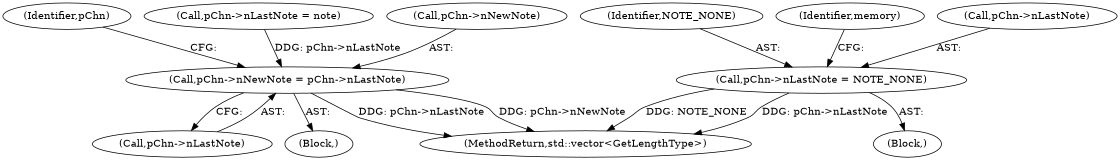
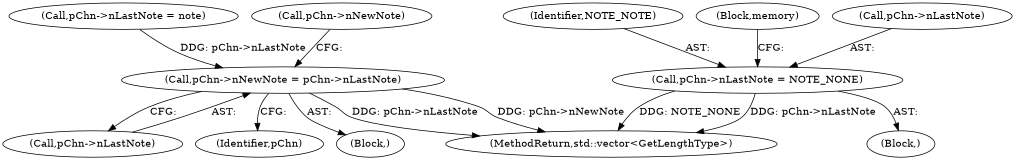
node "(Identifier,NOTE_NONE)": label "(Identifier,NOTE_NONE)" -> "(Identifier,NOTE_NOTE)"
node "(Identifier,memory)": label "(Identifier,memory)" -> "(Block,memory)"
edge "(Identifier,pChn)" -> "(Call,pChn->nNewNote = pChn->nLastNote)": reversed
edge "(Call,pChn->nNewNote)" -> "(Call,pChn->nNewNote = pChn->nLastNote)": label "AST: " -> "CFG: "
